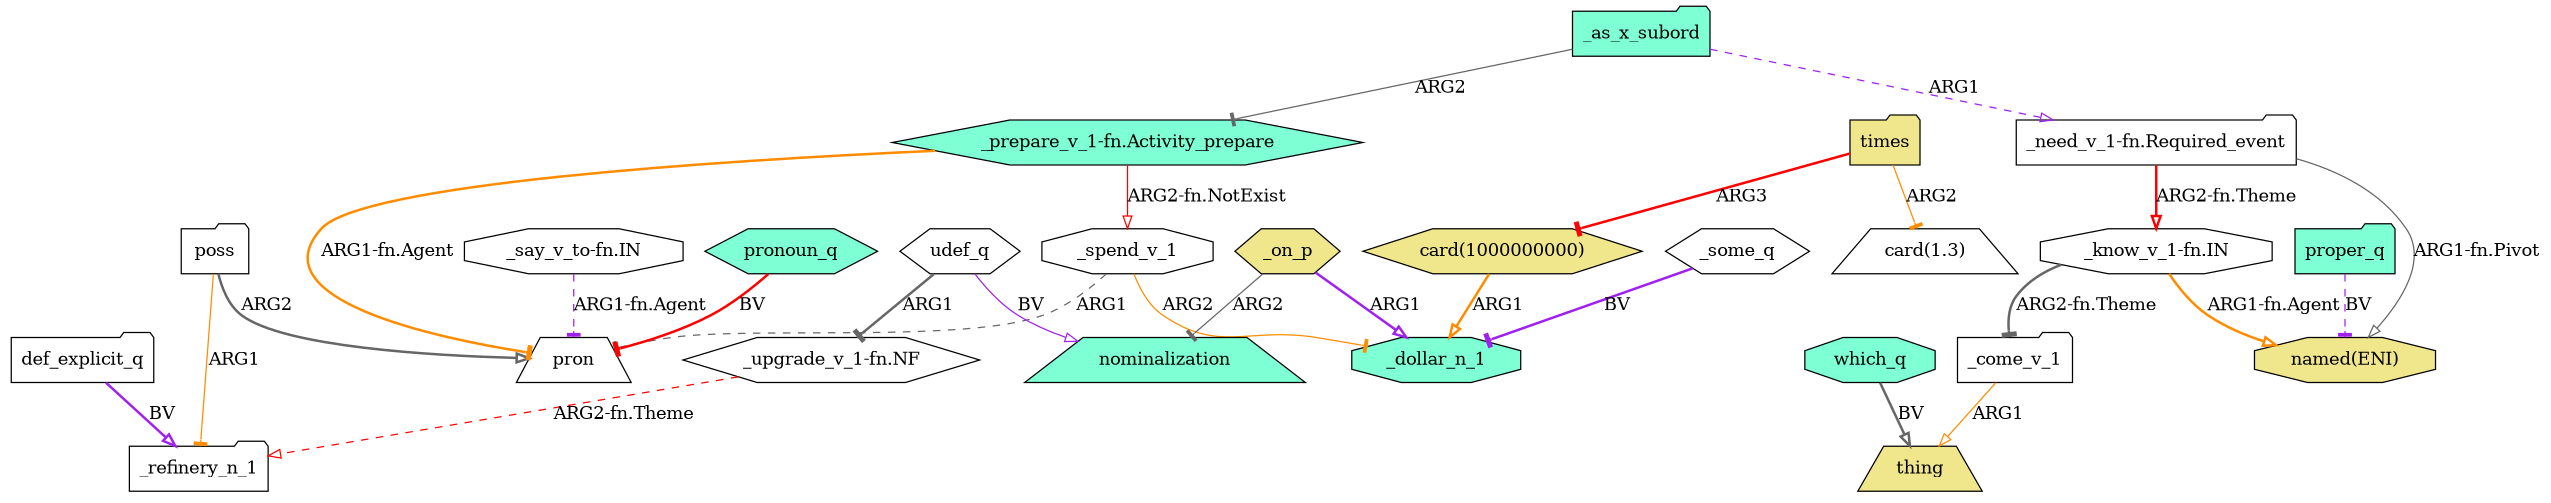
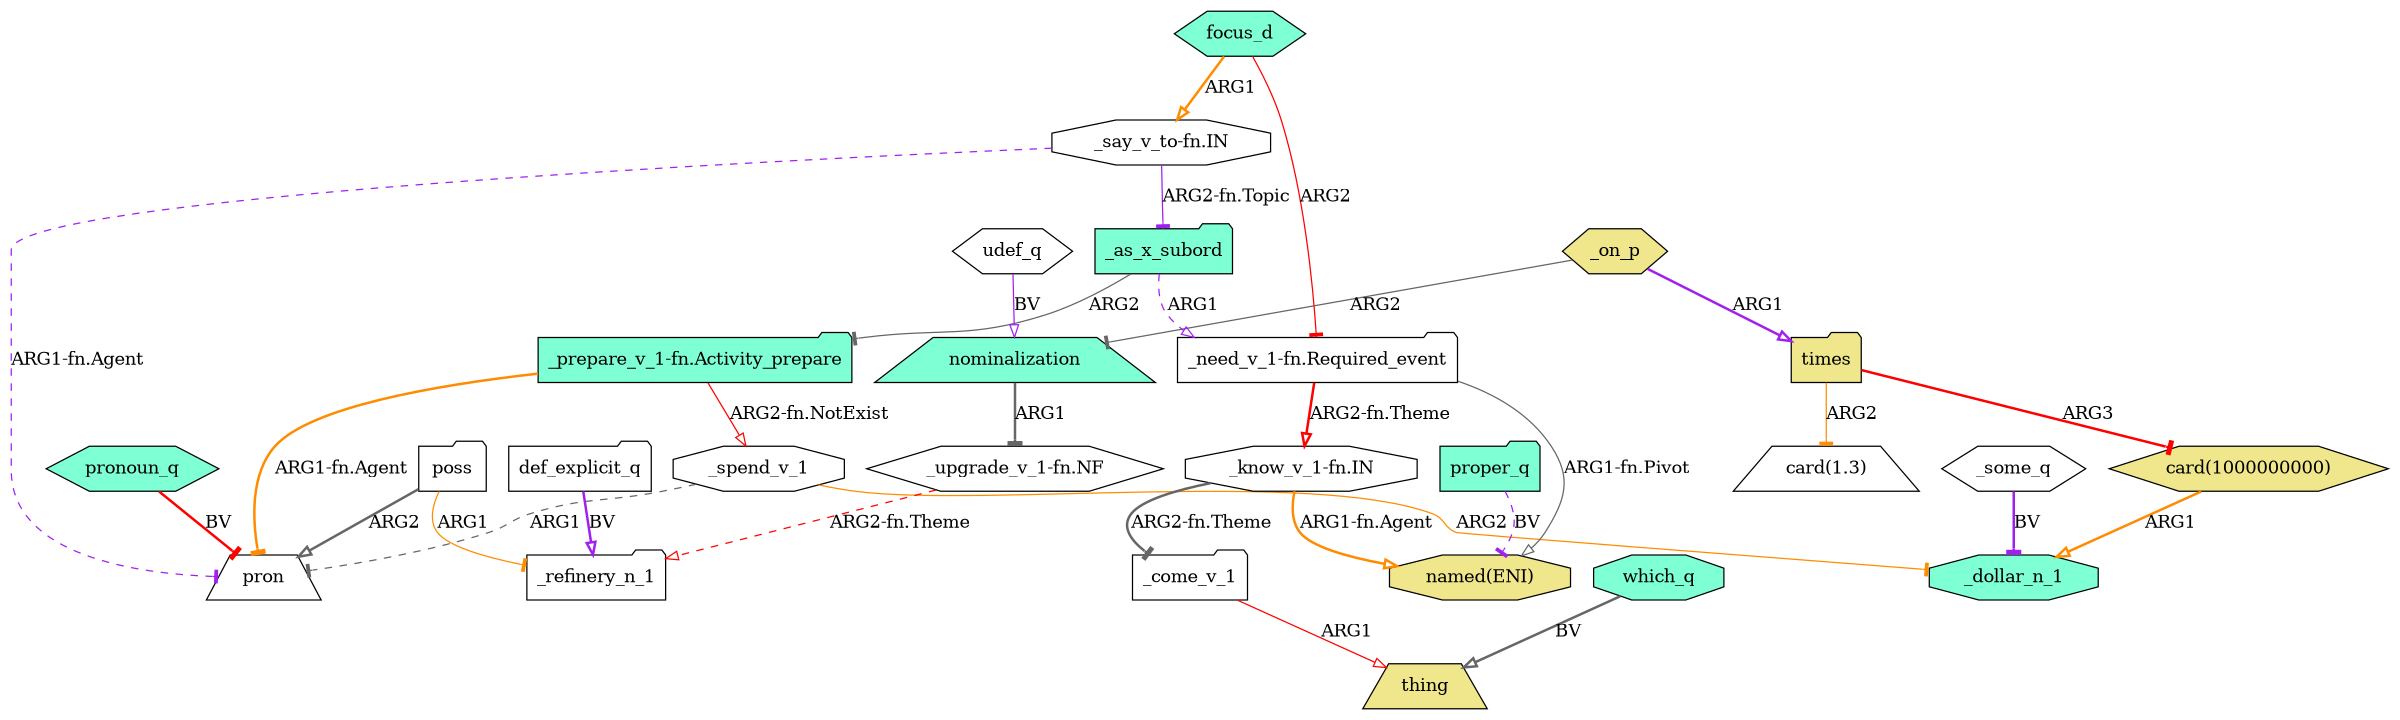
node "focus_d": added
node "_prepare_v_1-fn.Activity_prepare": shape hexagon -> folder
edge "_say_v_to-fn.IN" -> "_as_x_subord": added, label "ARG2-fn.Topic"
edge "_on_p" -> "_dollar_n_1": now "_on_p" -> "times"
edge "udef_q" -> "_upgrade_v_1-fn.NF": now "nominalization" -> "_upgrade_v_1-fn.NF"
edge "_come_v_1" -> "thing": color darkorange -> red
